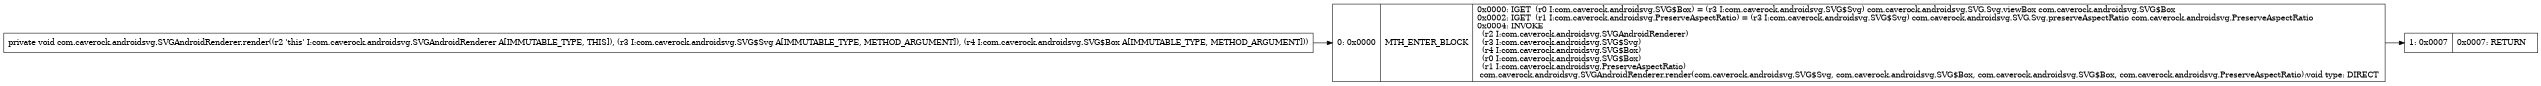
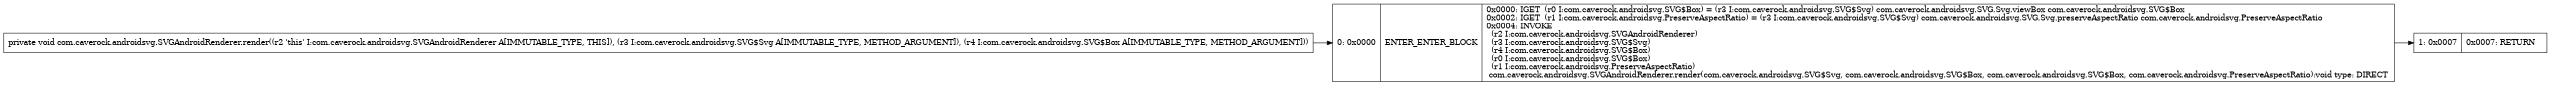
node "0: 0x0000": text "MTH_ENTER_BLOCK" -> "ENTER_ENTER_BLOCK"
